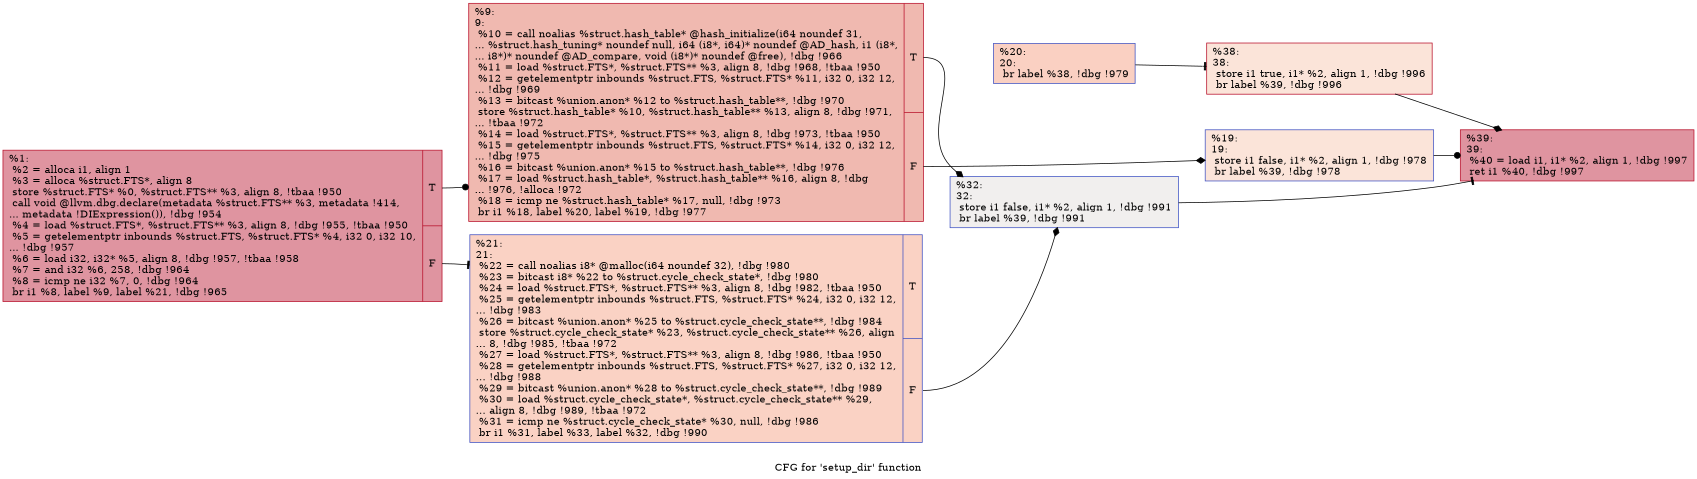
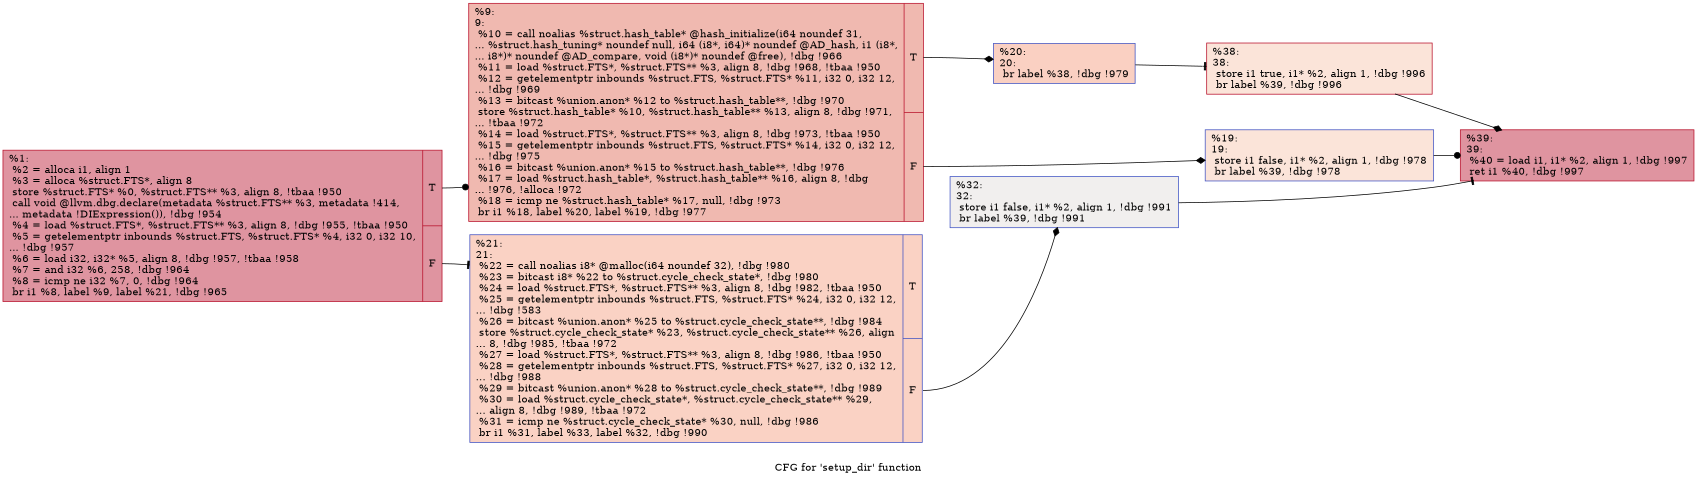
edge "%9:" -> "%32:": now "%9:" -> "%20:"
node "%21:": text "... !dbg !983" -> "... !dbg !583"
